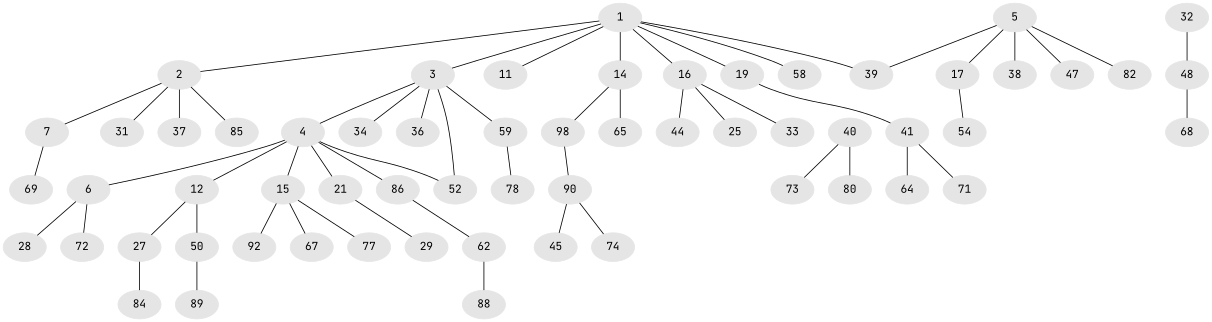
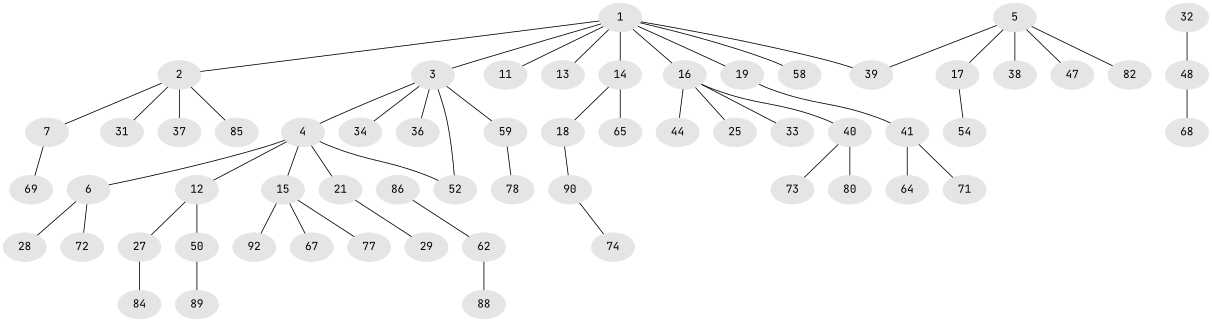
node "13": added
edge "16" -- "40": added
node "98": label "98" -> "18"
edge "4" -- "86": removed
node "45": removed
